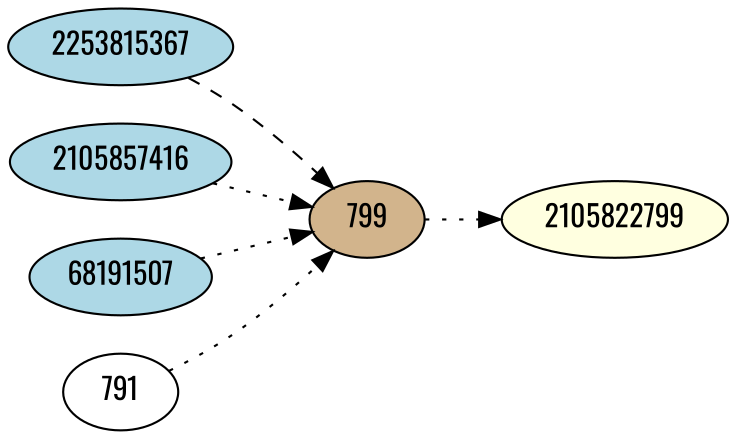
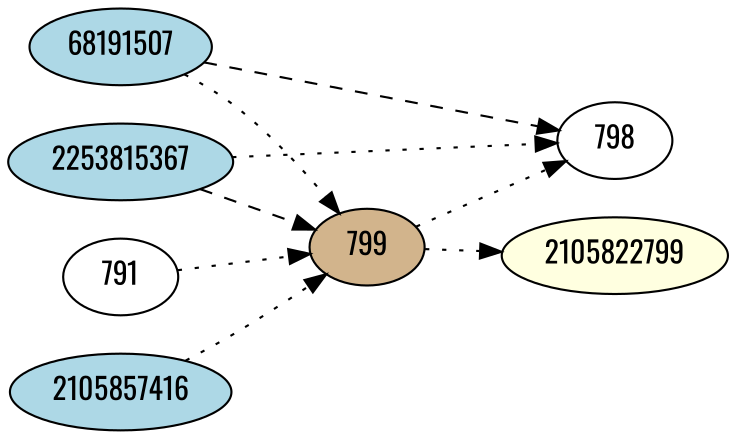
node "798": added
